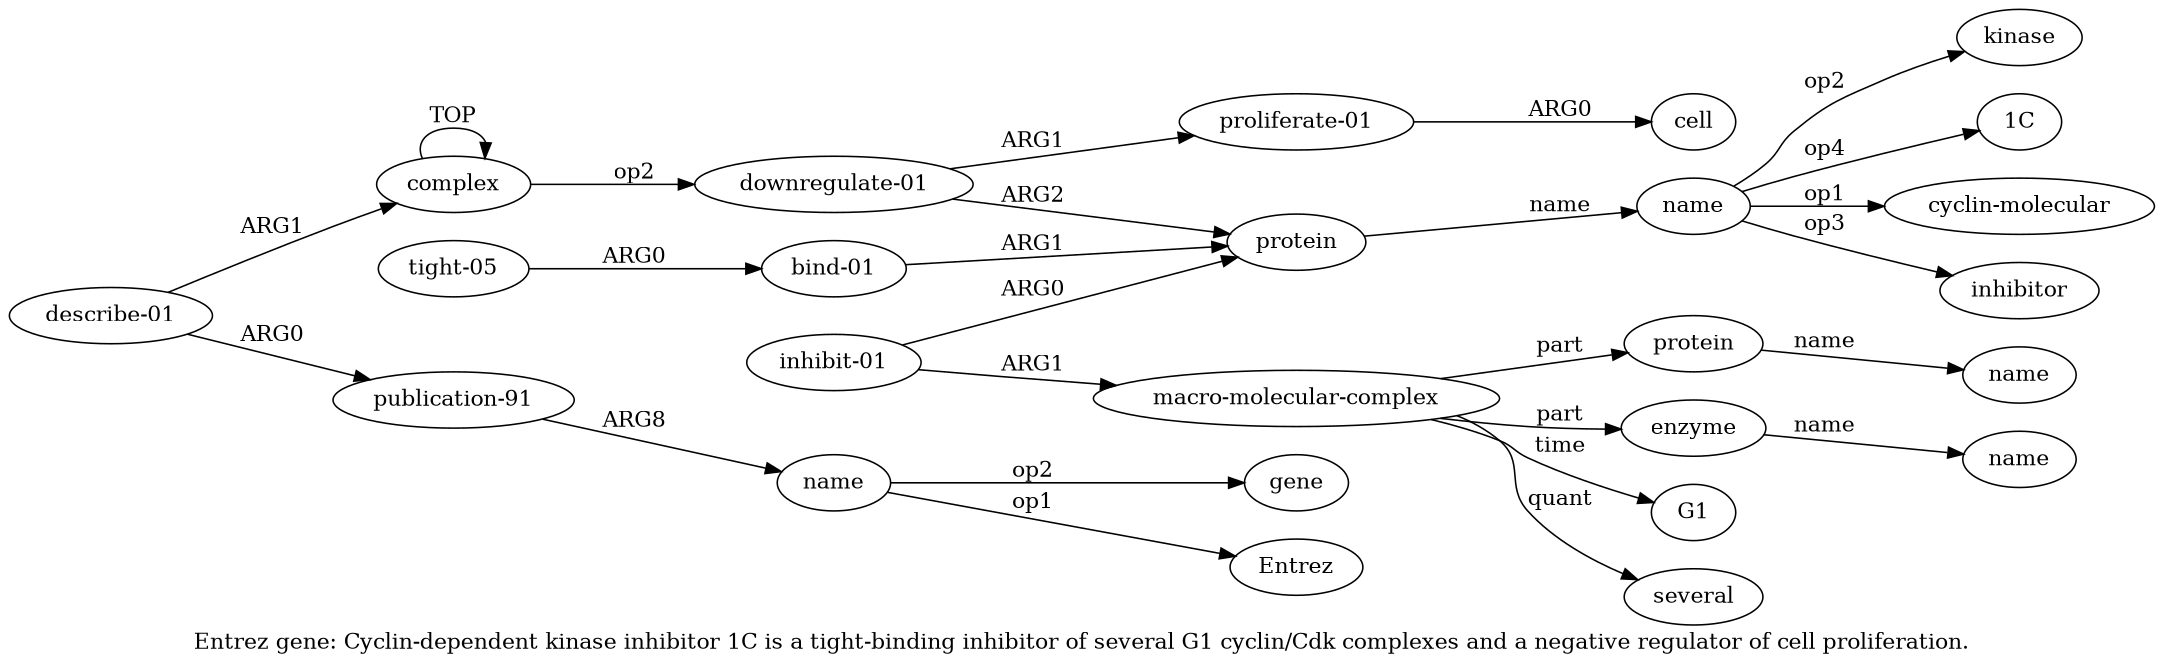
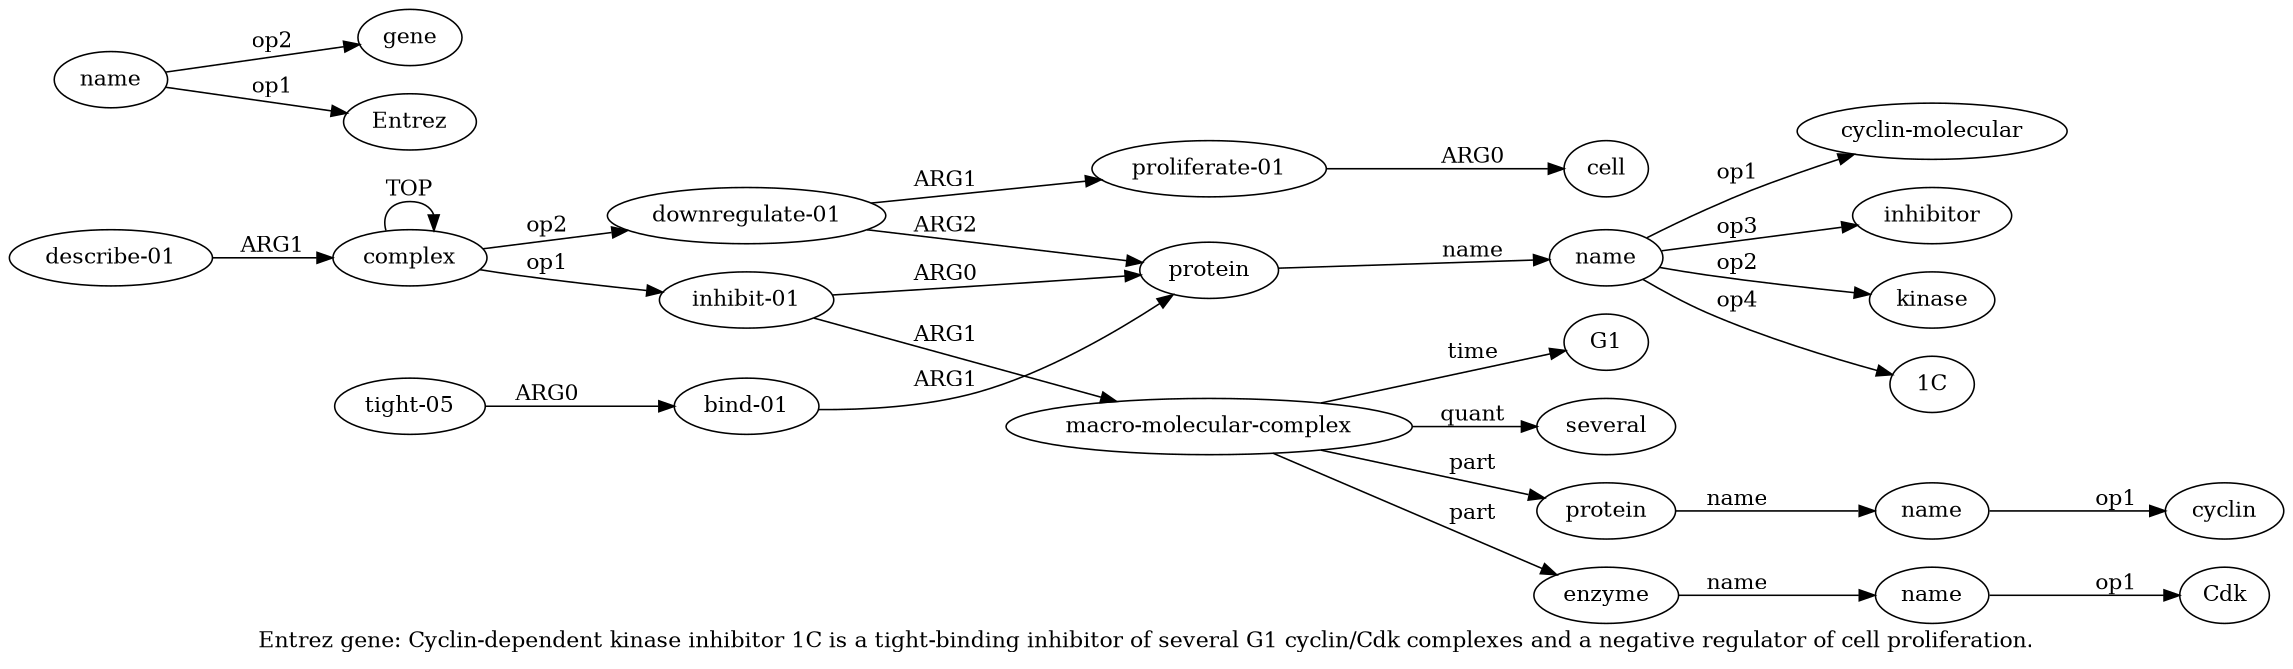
edge "complex" -> "inhibit-01": added, label "op1"
node "publication-91": removed
node "cyclin": added
node "Cdk": added
